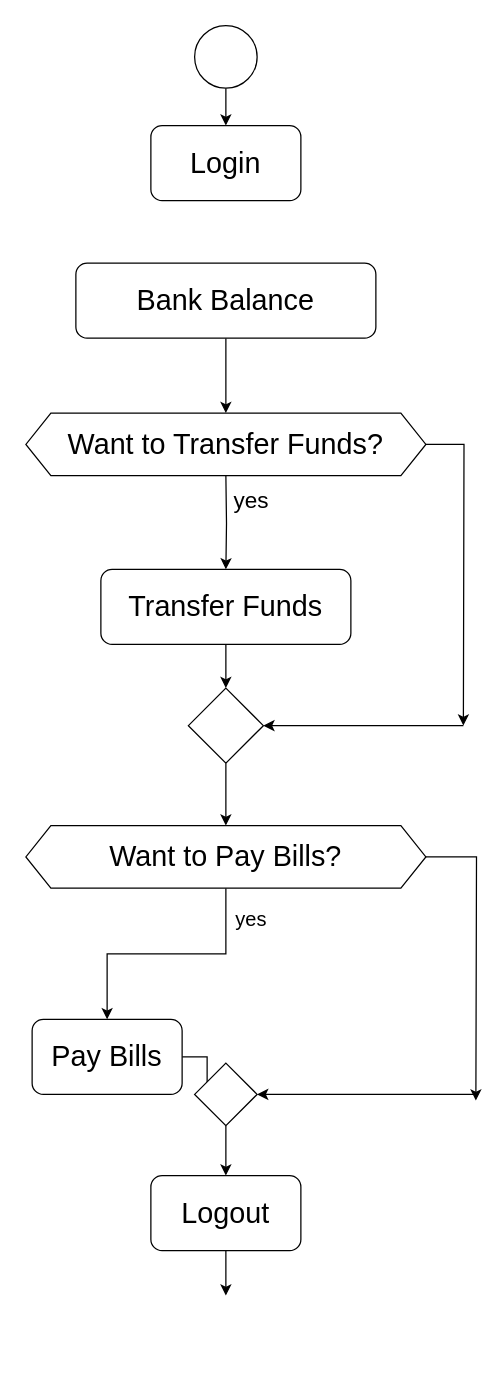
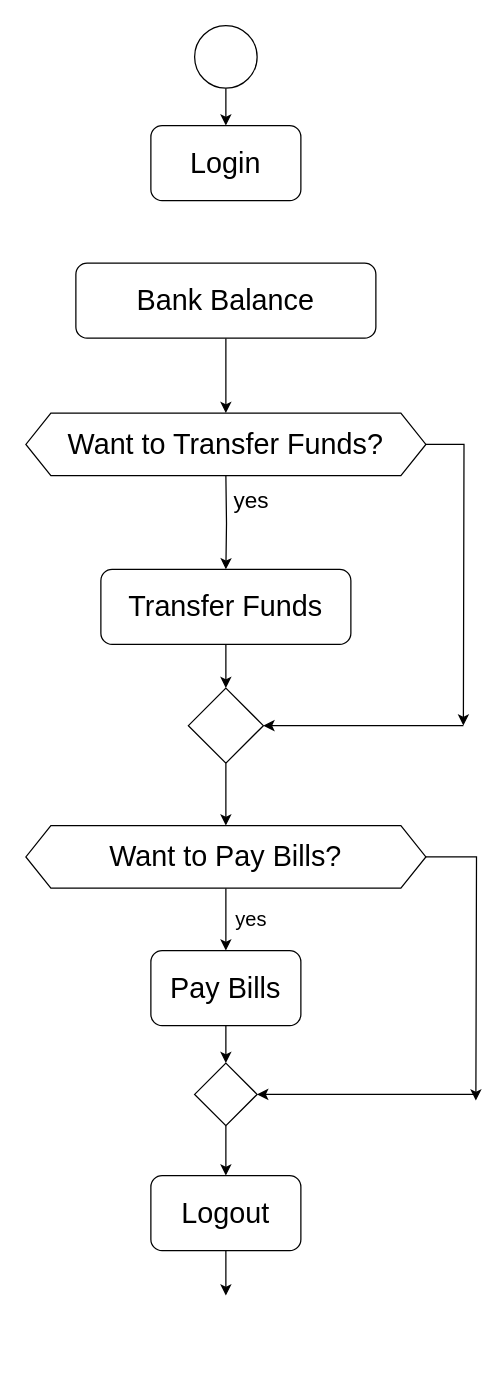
node "Pay Bills": moved (107, 1057) -> (226, 988)
